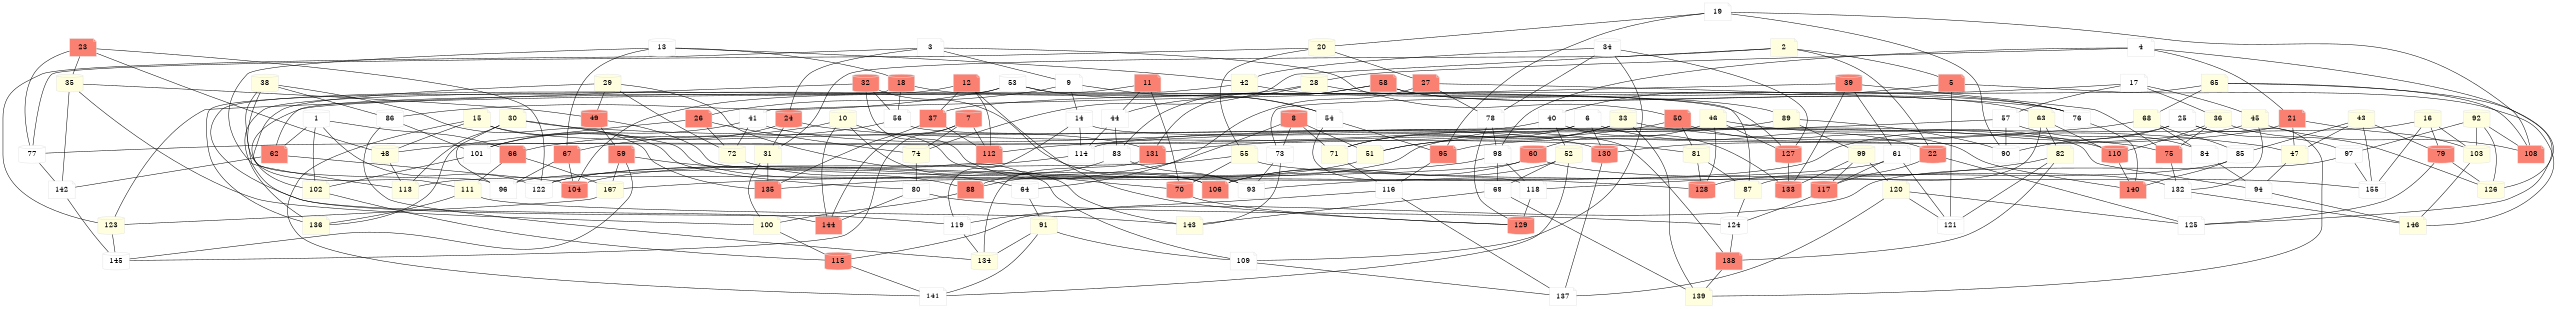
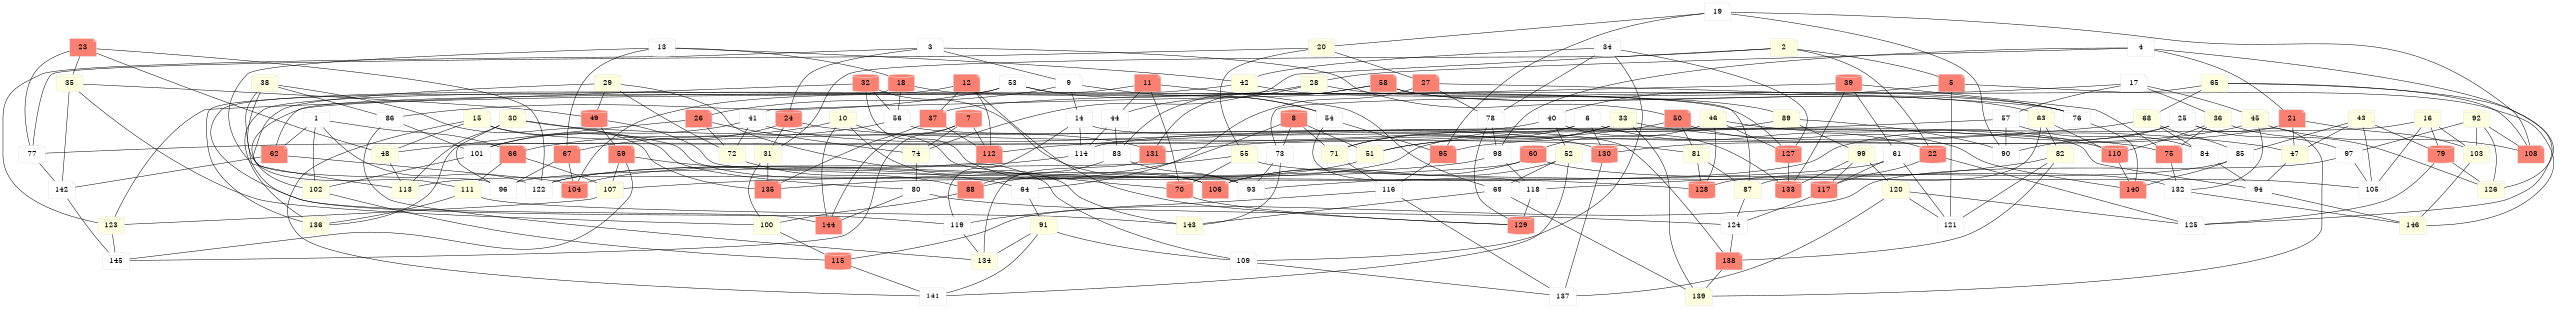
edge "98" -- "69": now "11" -- "69"
node "167": label "167" -> "107"
node "155": label "155" -> "105"
